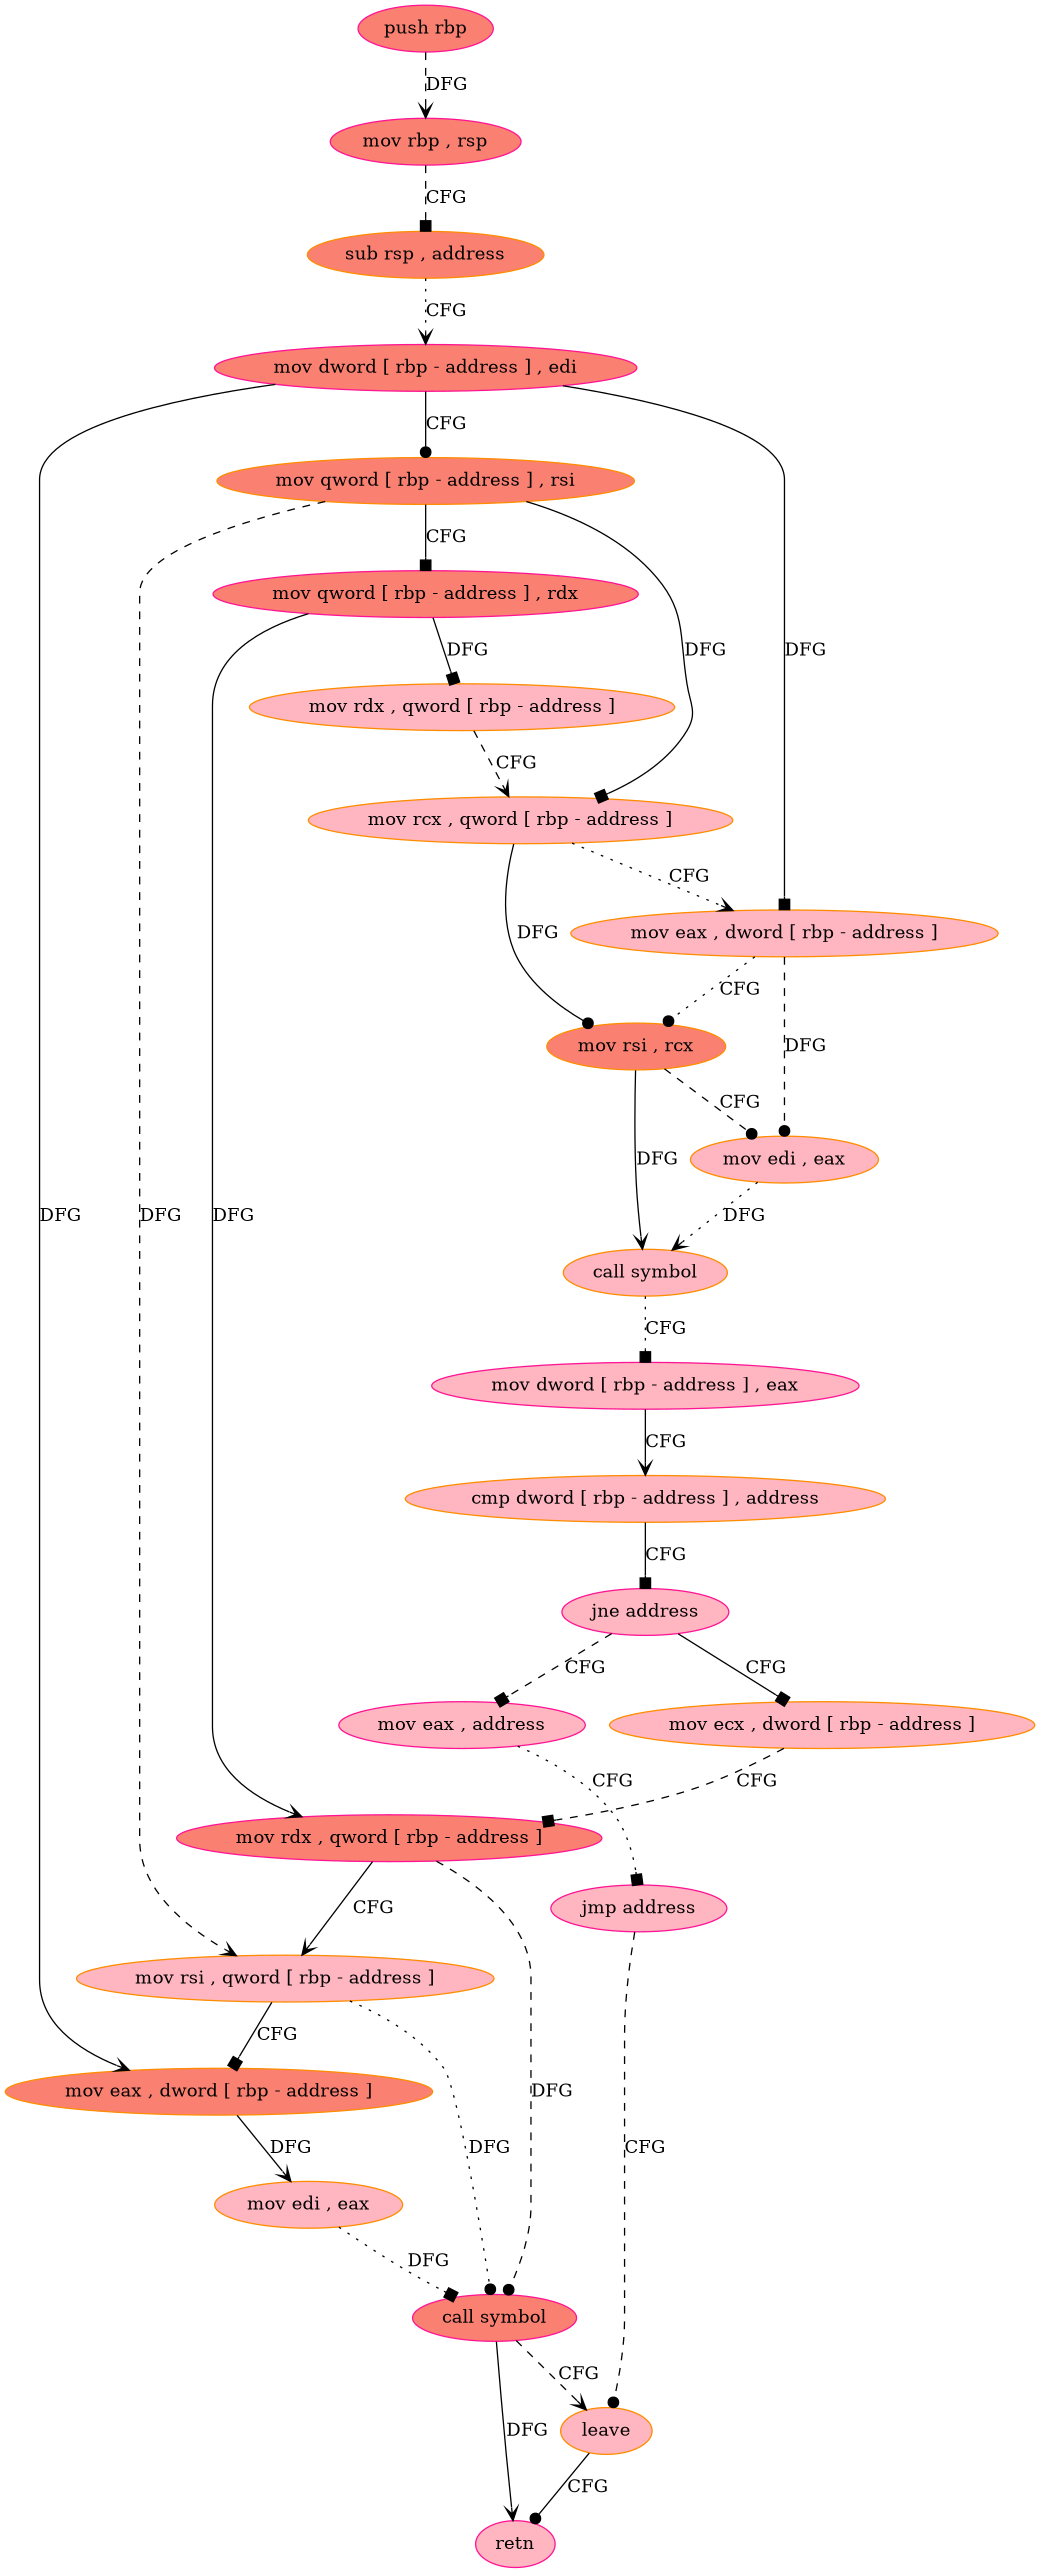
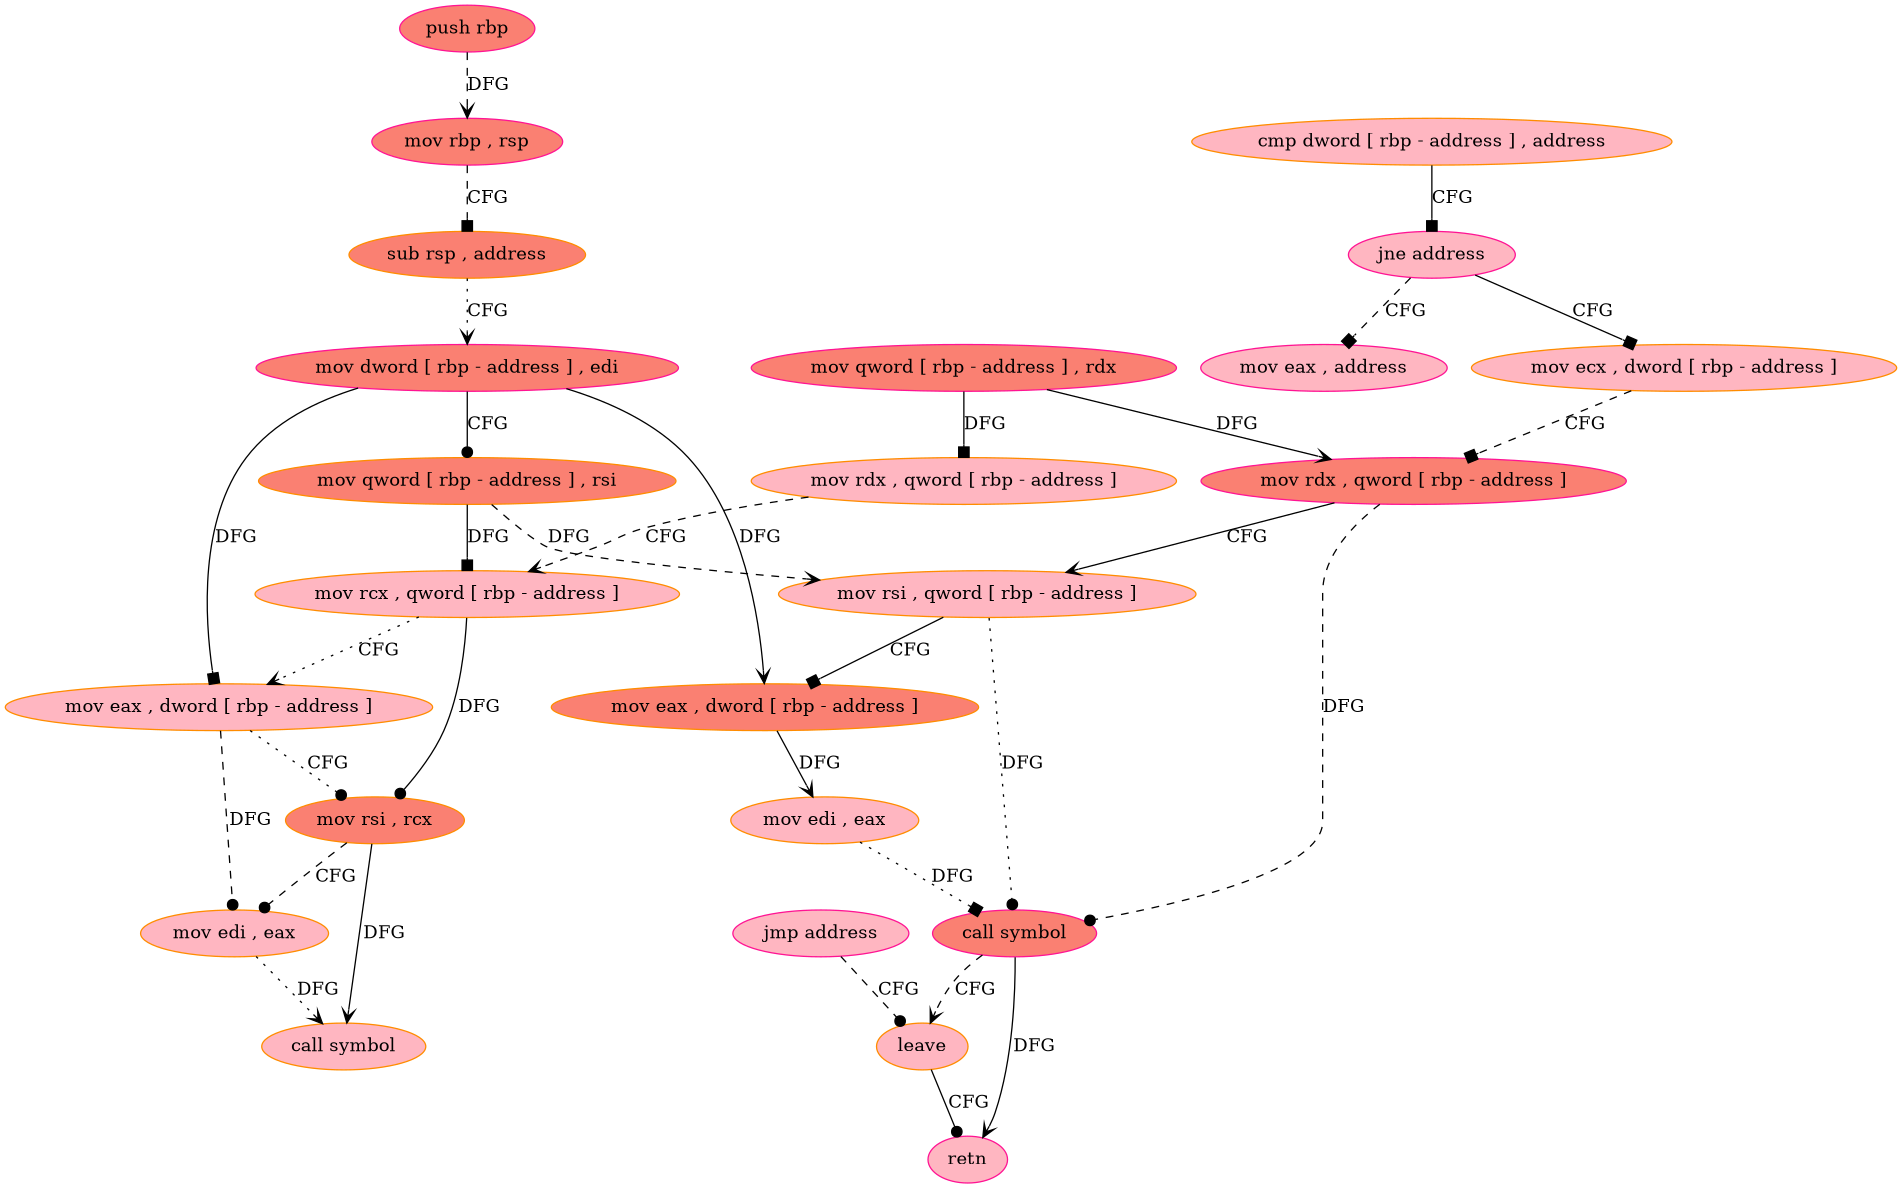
edge "mov qword [ rbp - address ] , rsi" -> "mov qword [ rbp - address ] , rdx": removed, label "CFG"
node "mov dword [ rbp - address ] , eax": removed
edge "mov eax , address" -> "jmp address": removed, label "CFG"
